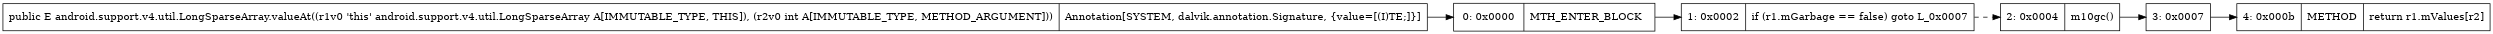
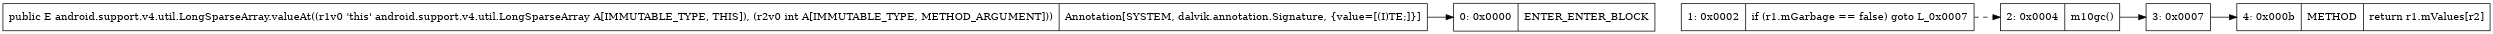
node "0: 0x0000": text "MTH_ENTER_BLOCK" -> "ENTER_ENTER_BLOCK"
edge "0: 0x0000" -> "1: 0x0002": removed
